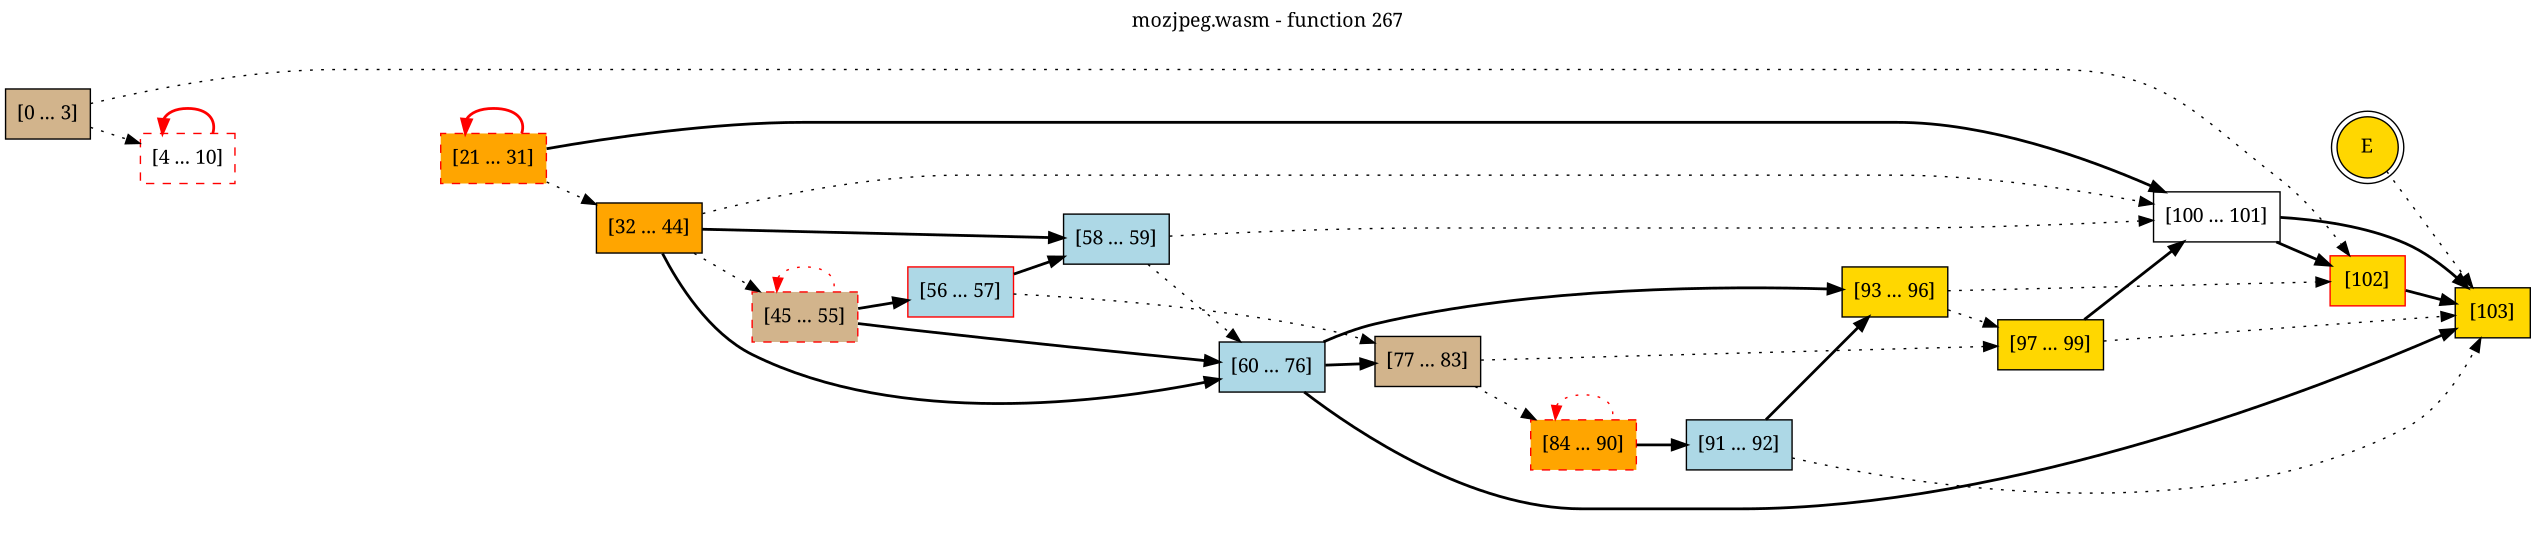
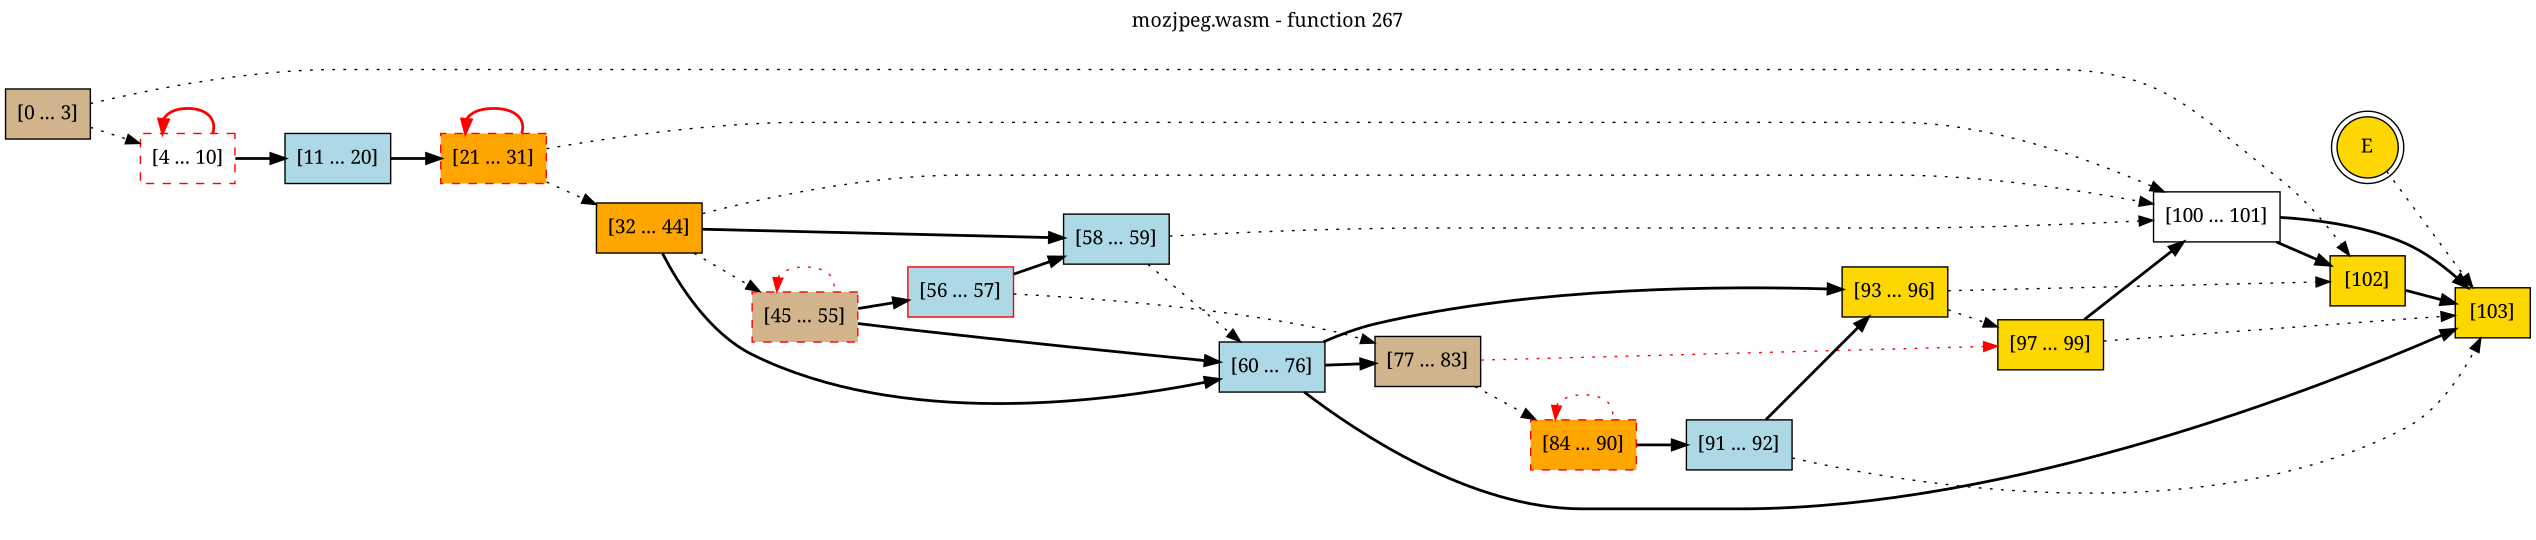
edge "[21 ... 31]" -> "[100 ... 101]": style bold -> dotted
node "[11 ... 20]": added
node "[102]": color red -> black
edge "[77 ... 83]" -> "[97 ... 99]": color black -> red
